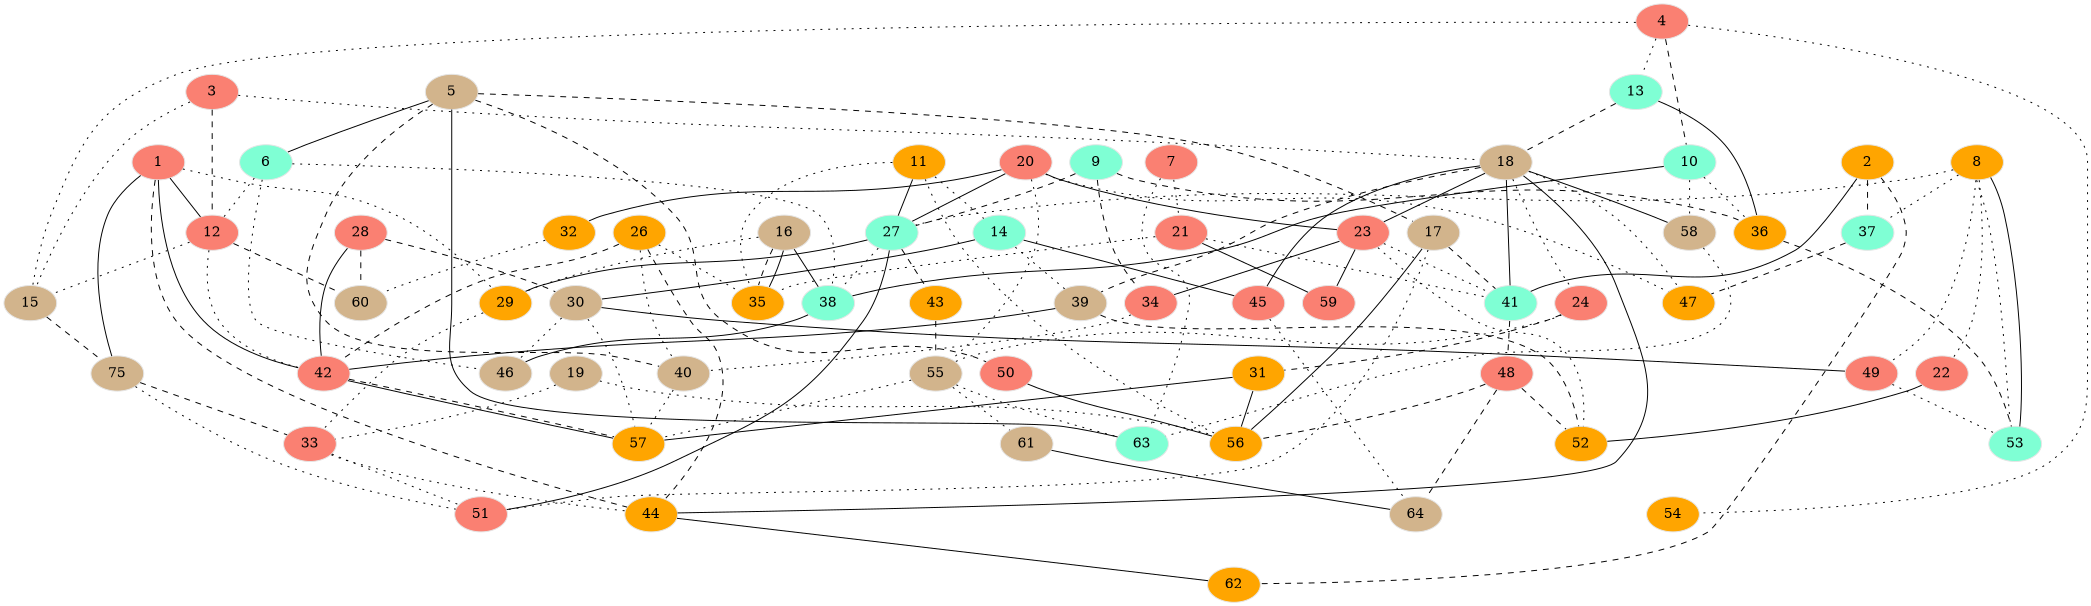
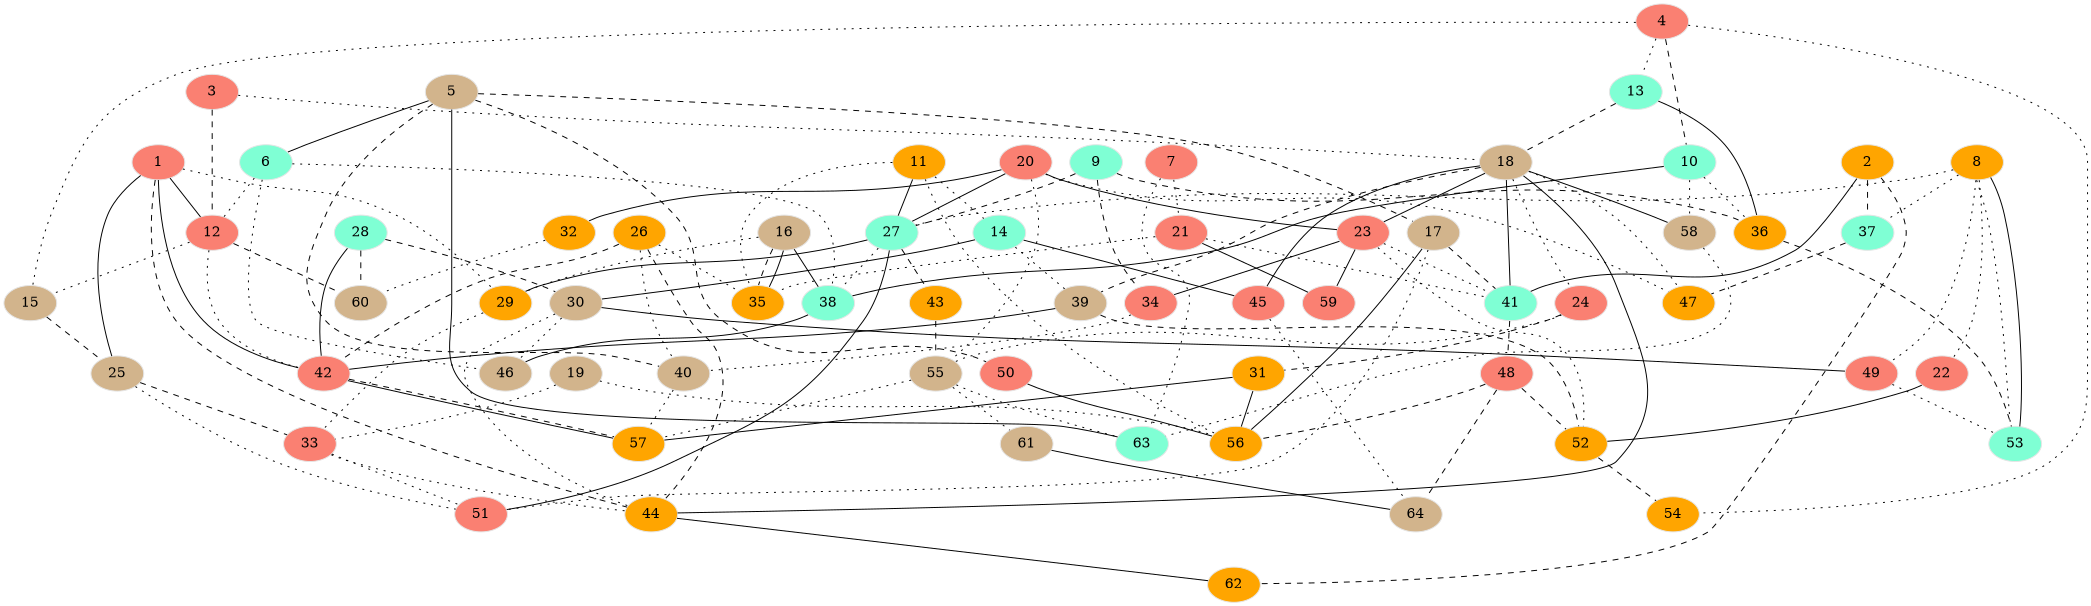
edge "3" -- "15": removed
node "28": fillcolor salmon -> aquamarine
edge "30" -- "57": now "30" -- "44"
node "75": label "75" -> "25"
edge "52" -- "54": added
